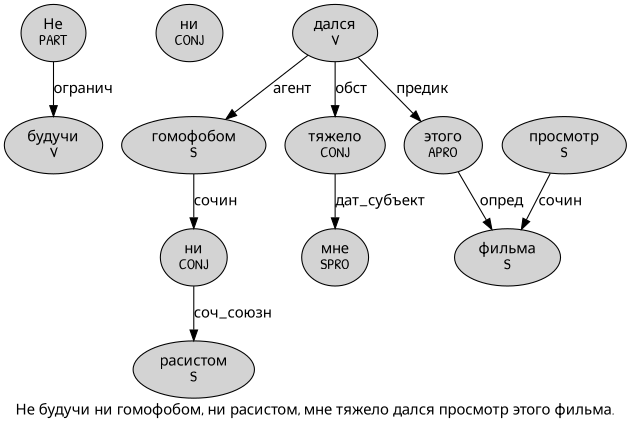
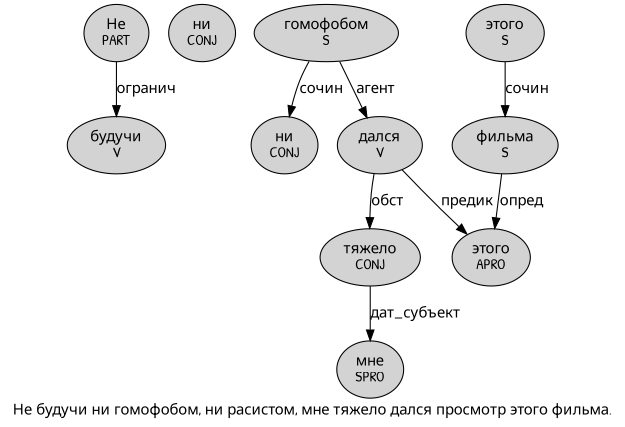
edge "дался V" -> "гомофобом S": reversed
node "просмотр S": label "просмотр S" -> "этого S"
edge "этого APRO" -> "фильма S": reversed
node "расистом S": removed
